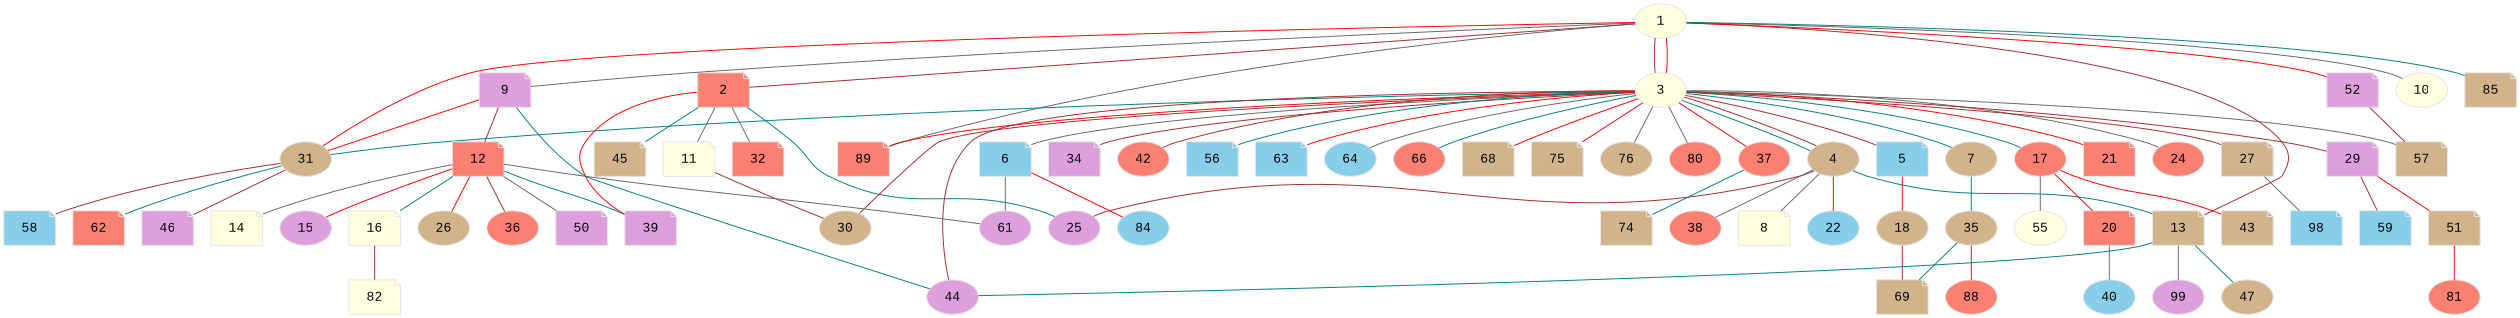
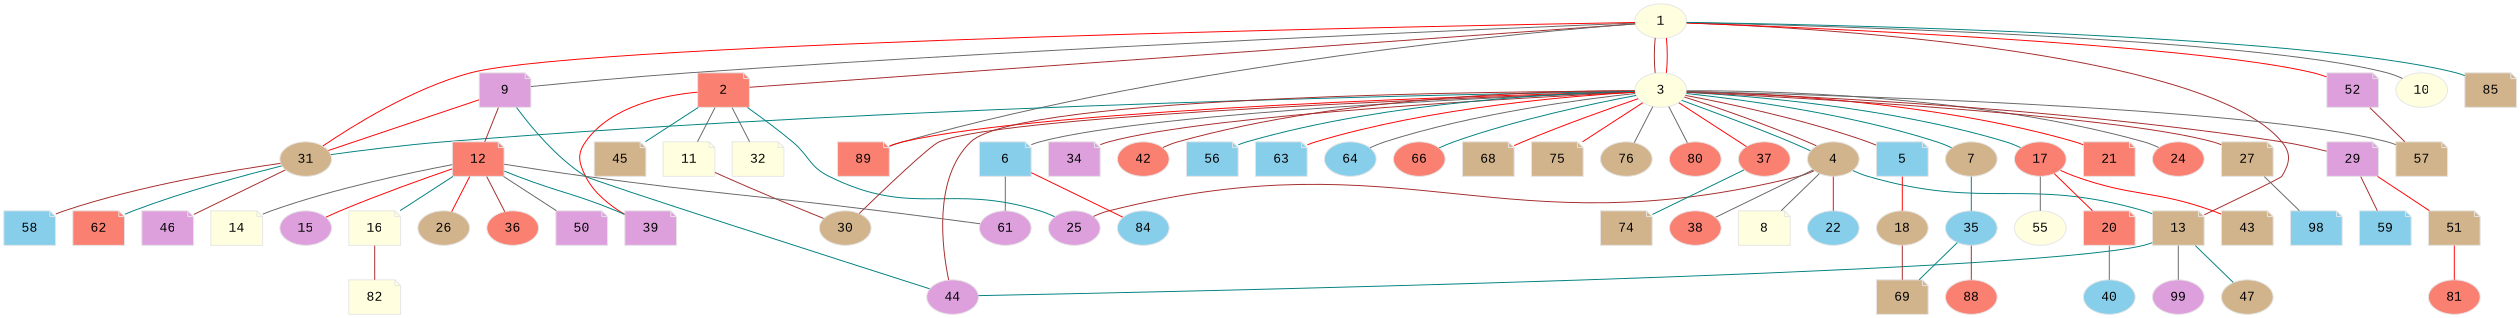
node "32": fillcolor salmon -> lightyellow
node "35": fillcolor tan -> skyblue
